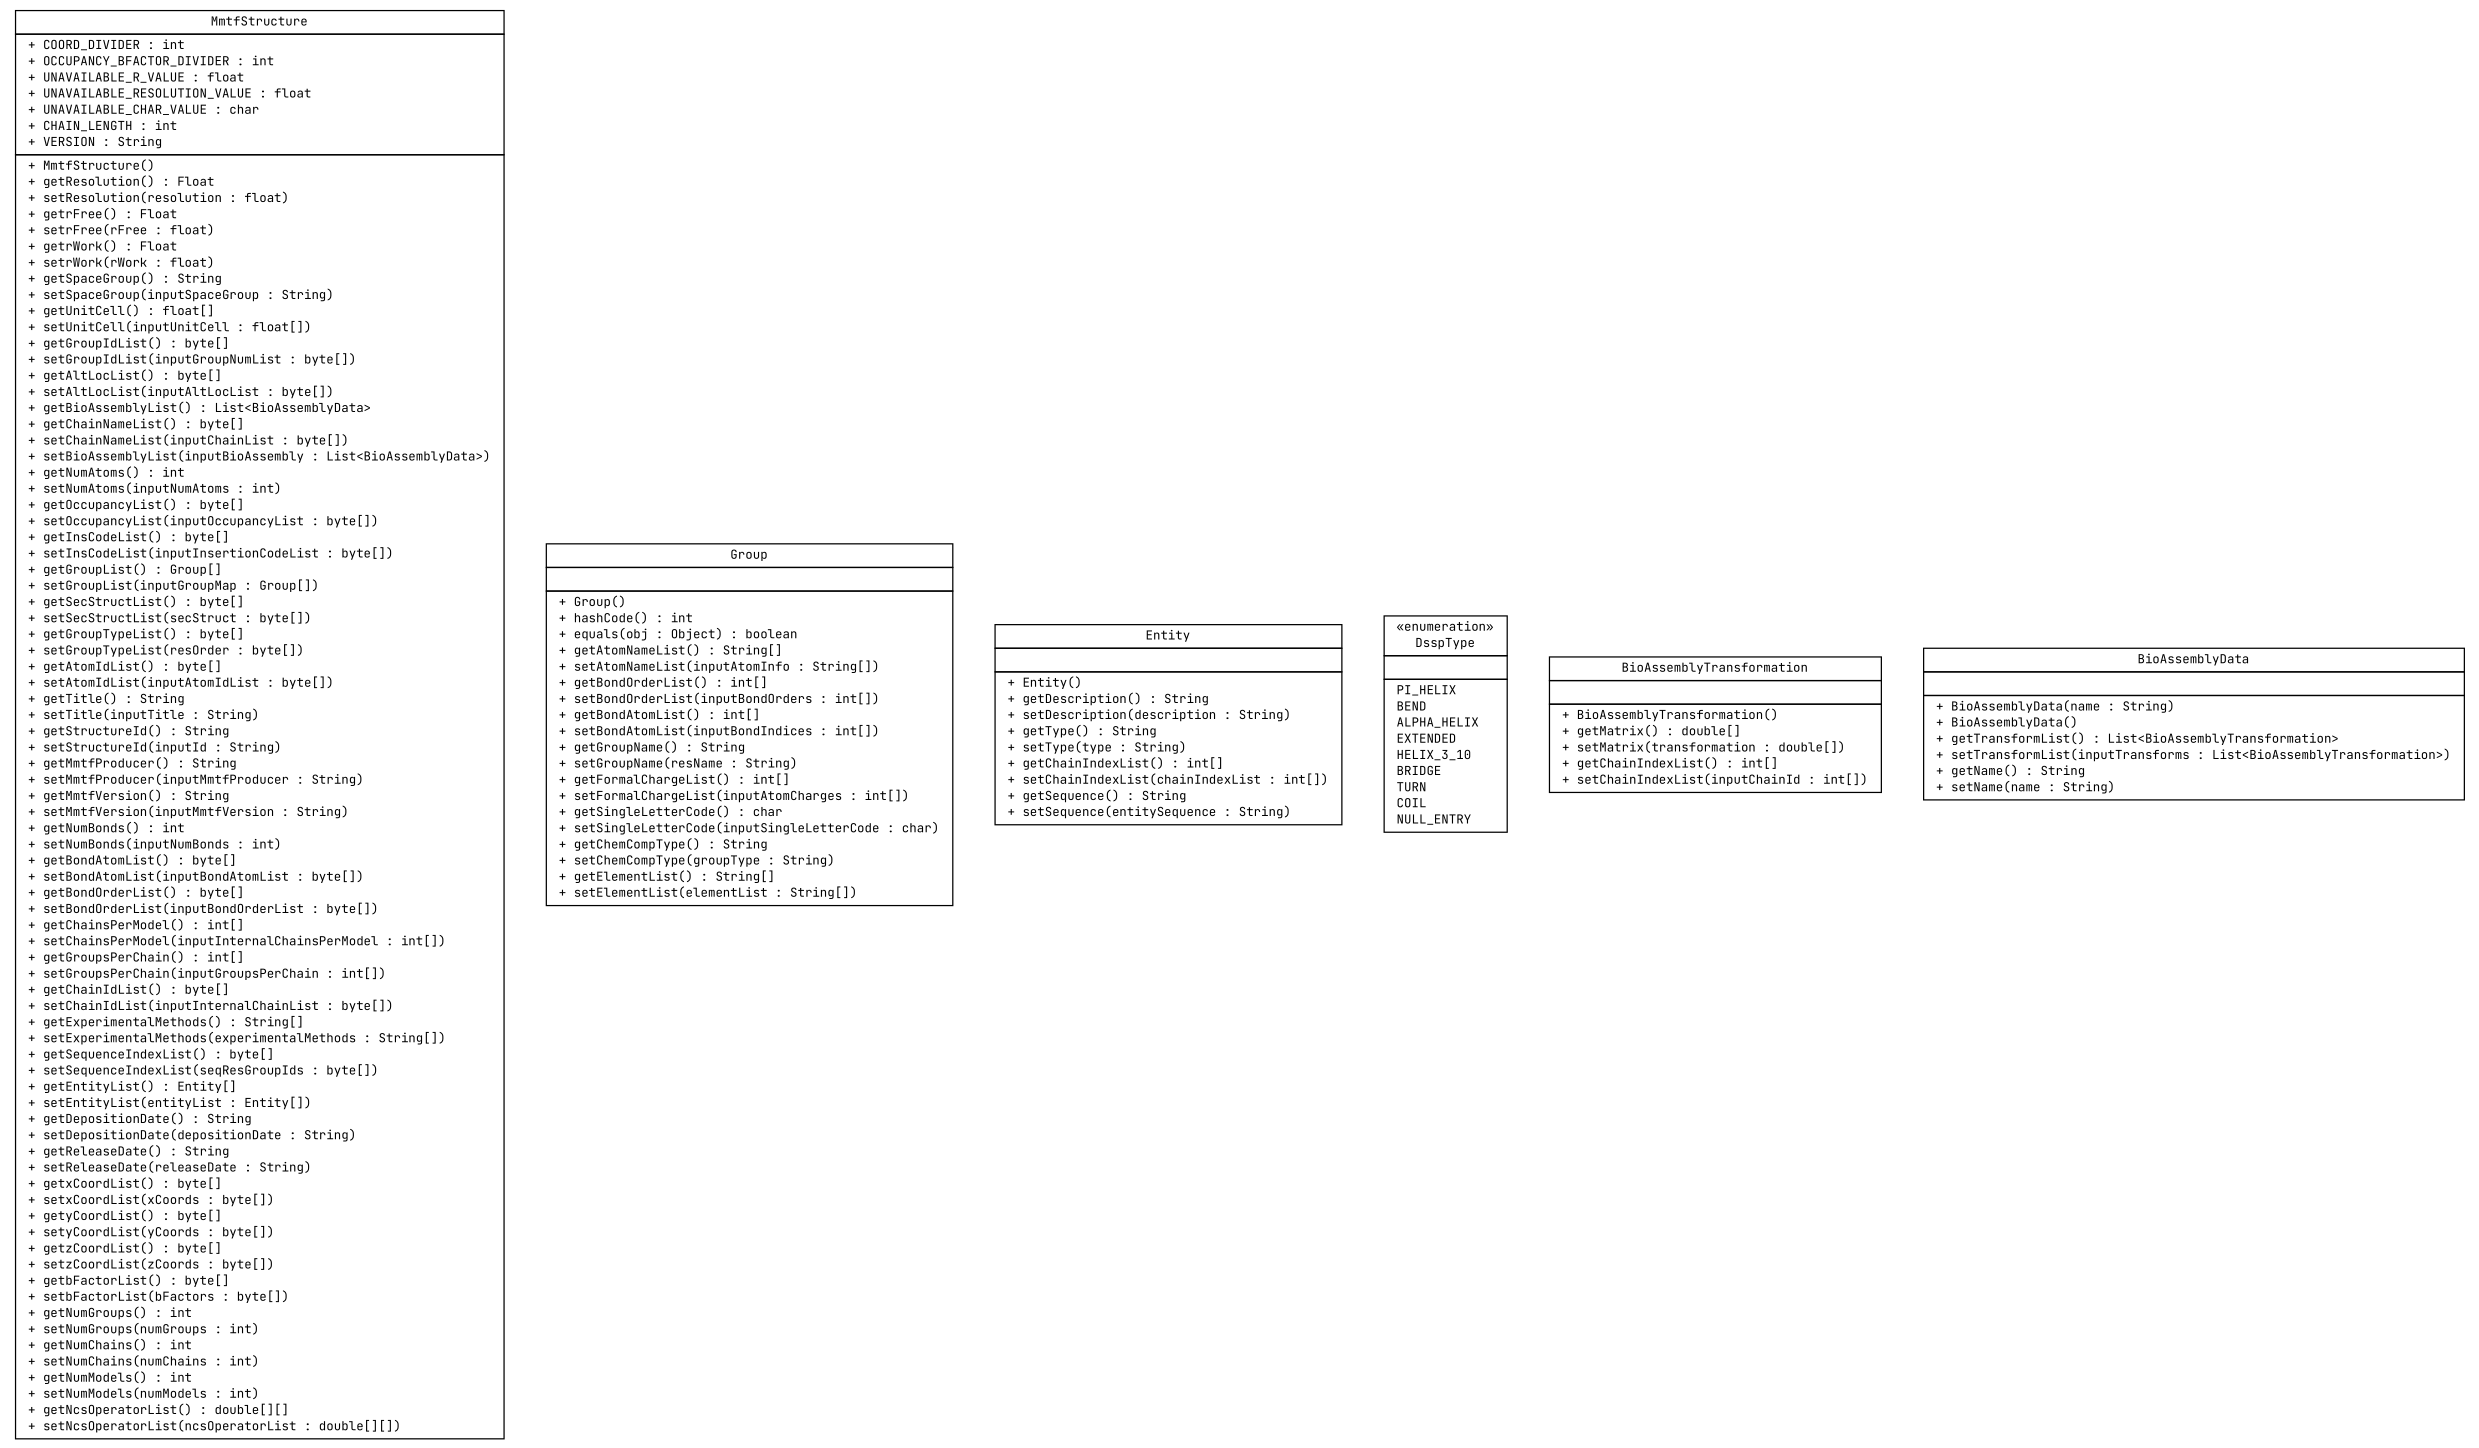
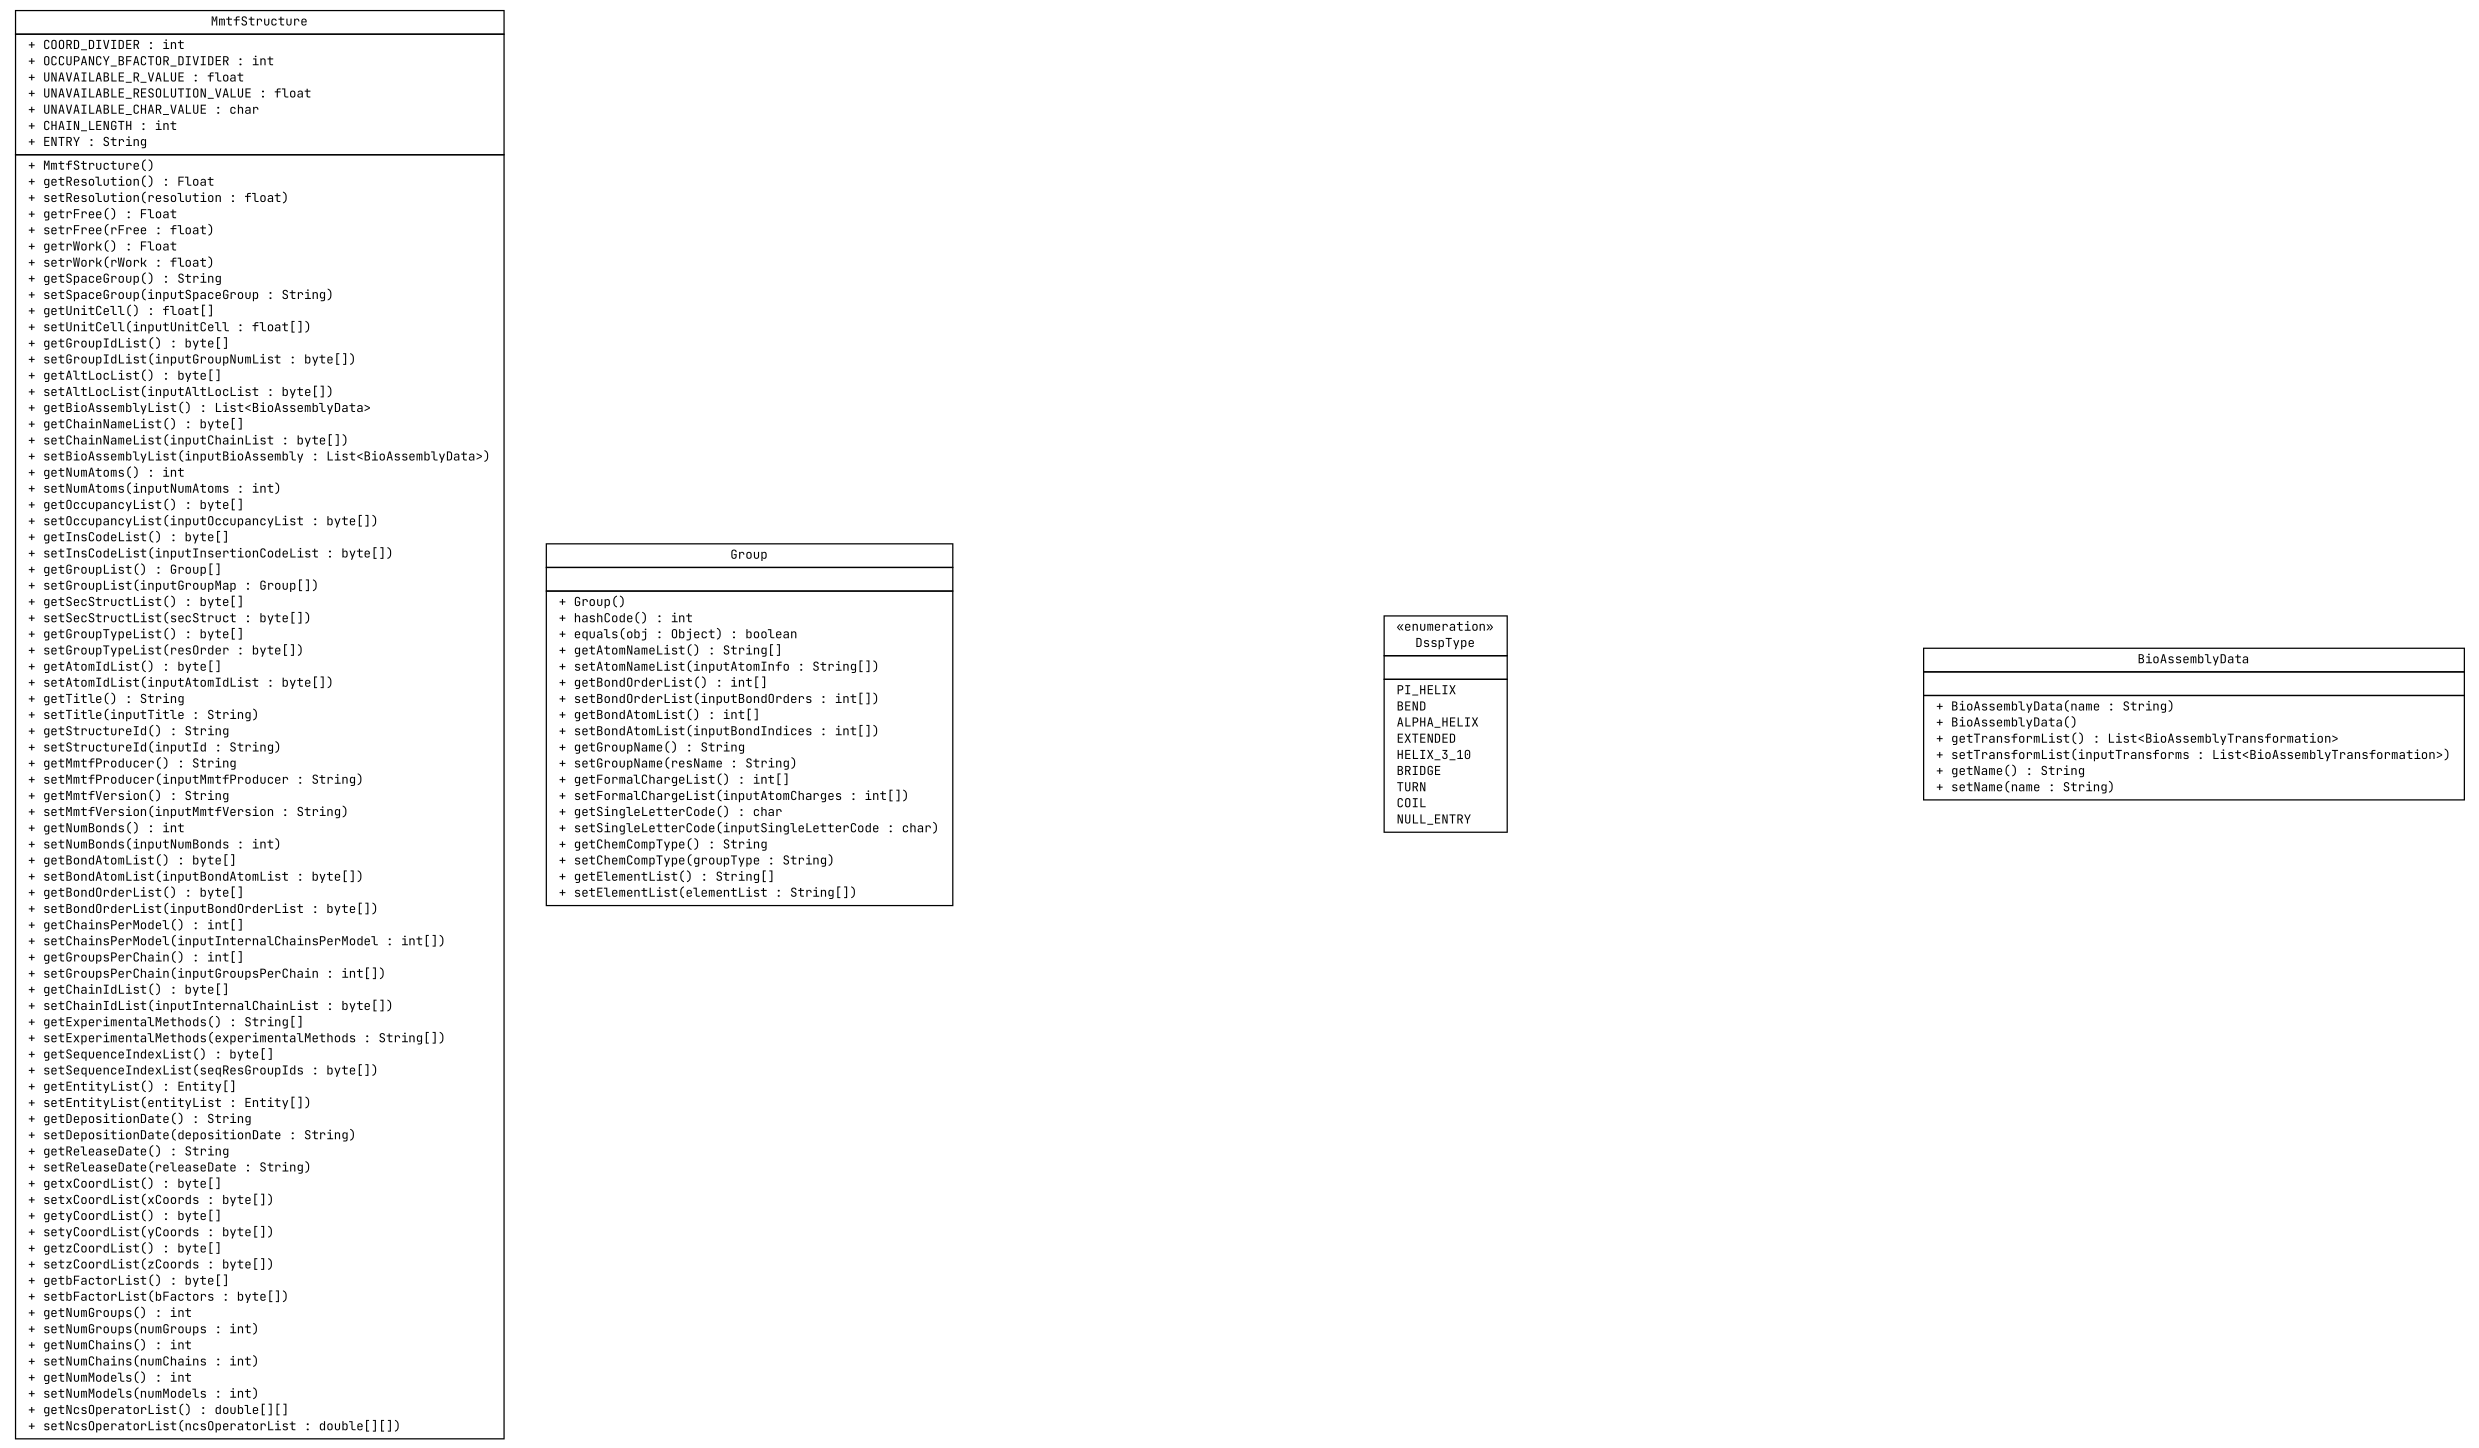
node "MmtfStructure": text "+ VERSION : String" -> "+ ENTRY : String"
node "Entity": removed
node "BioAssemblyTransformation": removed
